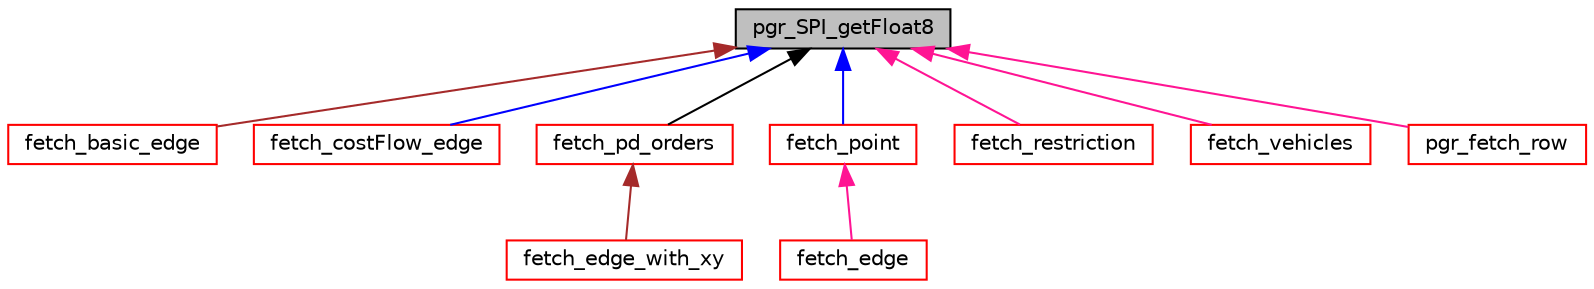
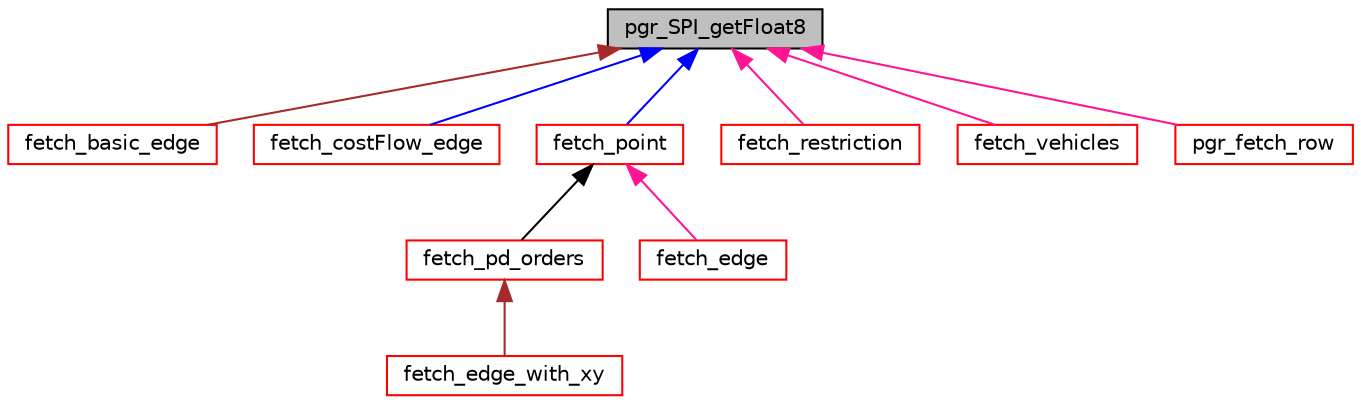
edge "fetch_pd_orders" -> "pgr_SPI_getFloat8": now "fetch_pd_orders" -> "fetch_point"
